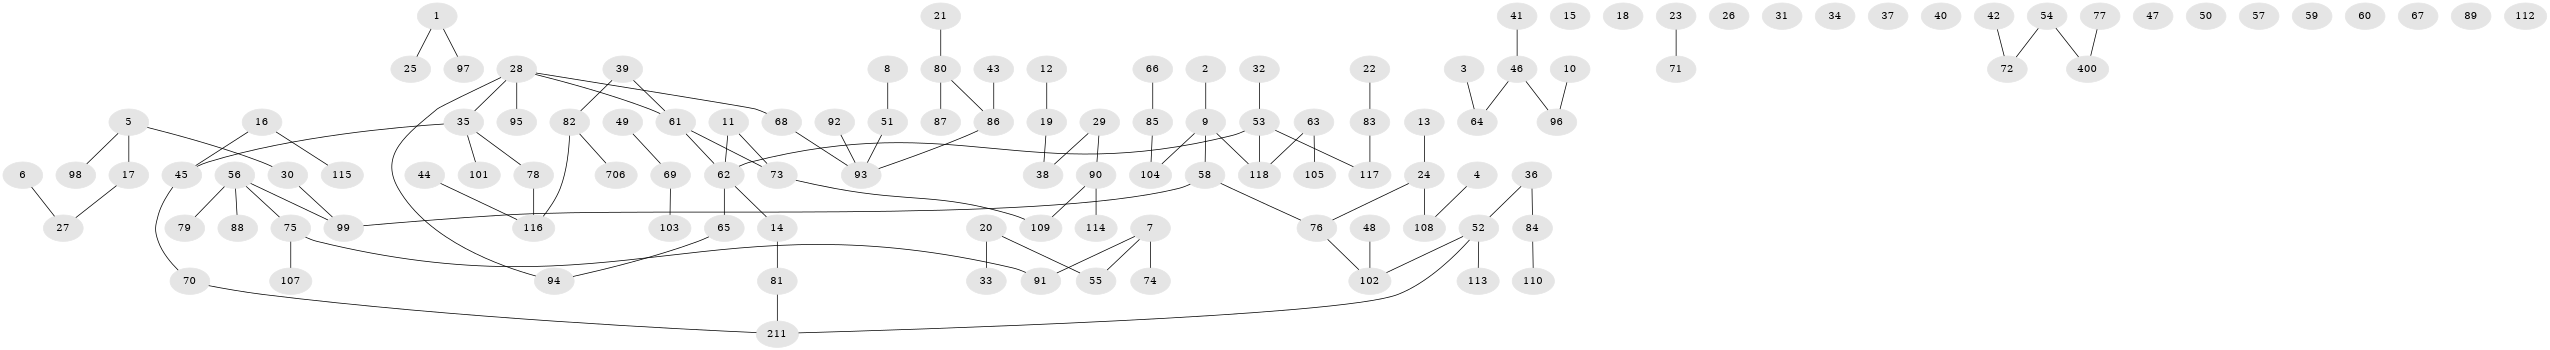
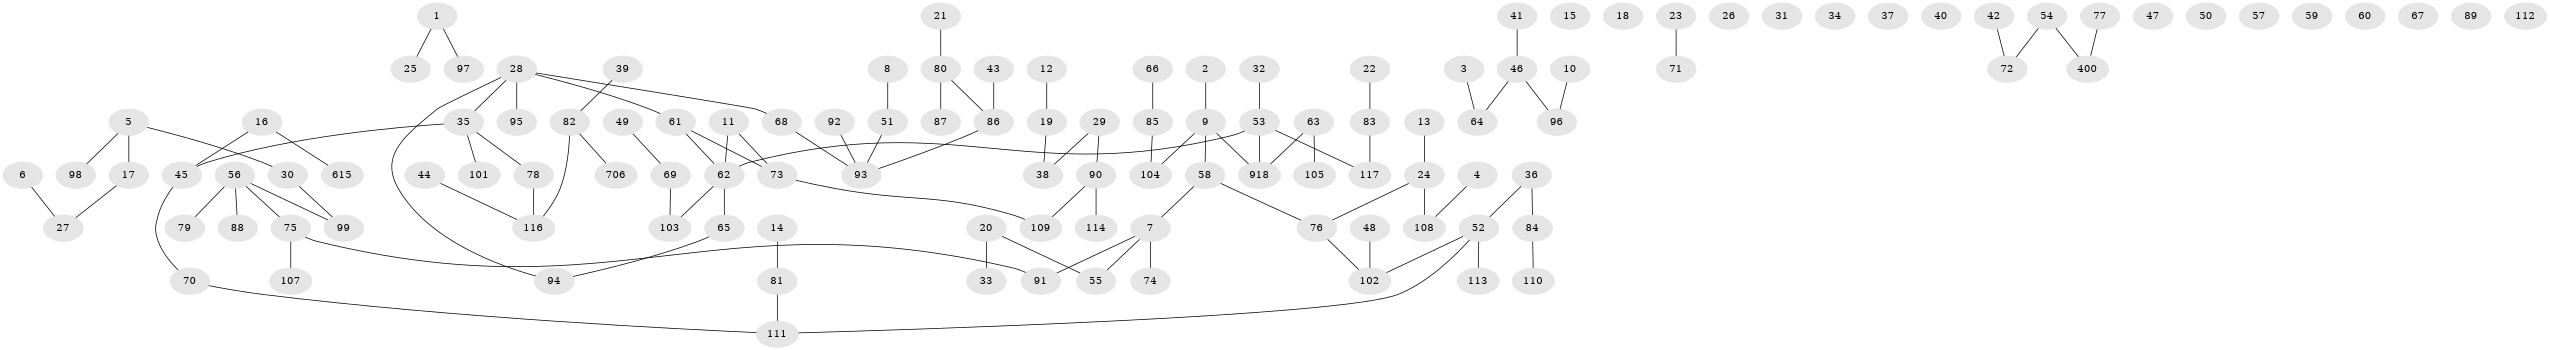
edge "39" -- "61": removed
node "115": label "115" -> "615"
node "118": label "118" -> "918"
edge "62" -- "14": now "62" -- "103"
edge "58" -- "99": now "58" -- "7"
node "211": label "211" -> "111"
